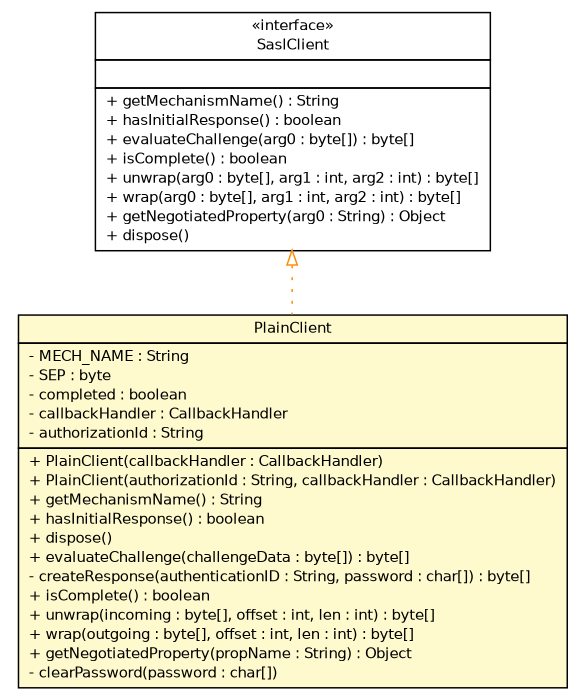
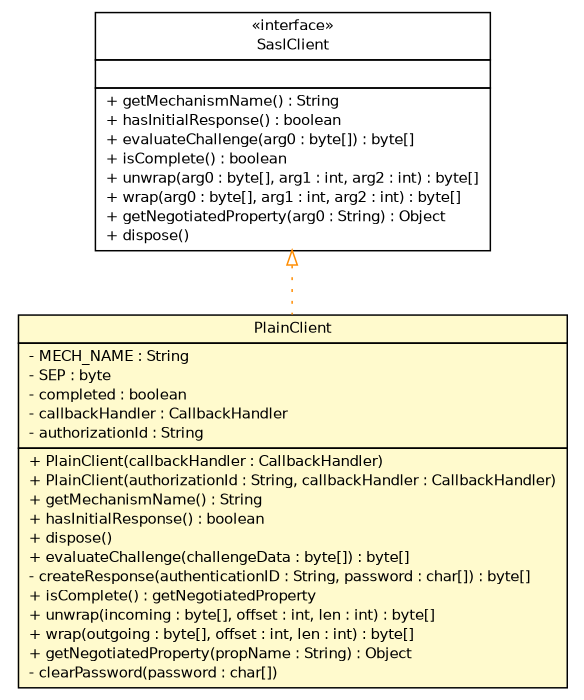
node "PlainClient": text "+ isComplete() : boolean" -> "+ isComplete() : getNegotiatedProperty"
